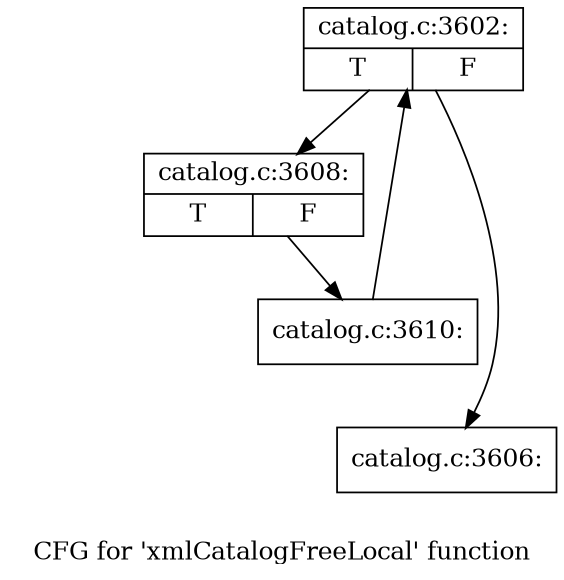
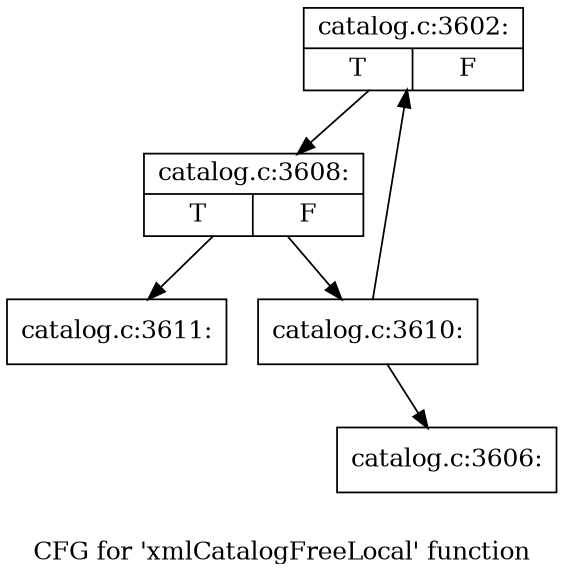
edge "catalog.c:3602:" -> "catalog.c:3606:": now "catalog.c:3610:" -> "catalog.c:3606:"
node "catalog.c:3611:": added
